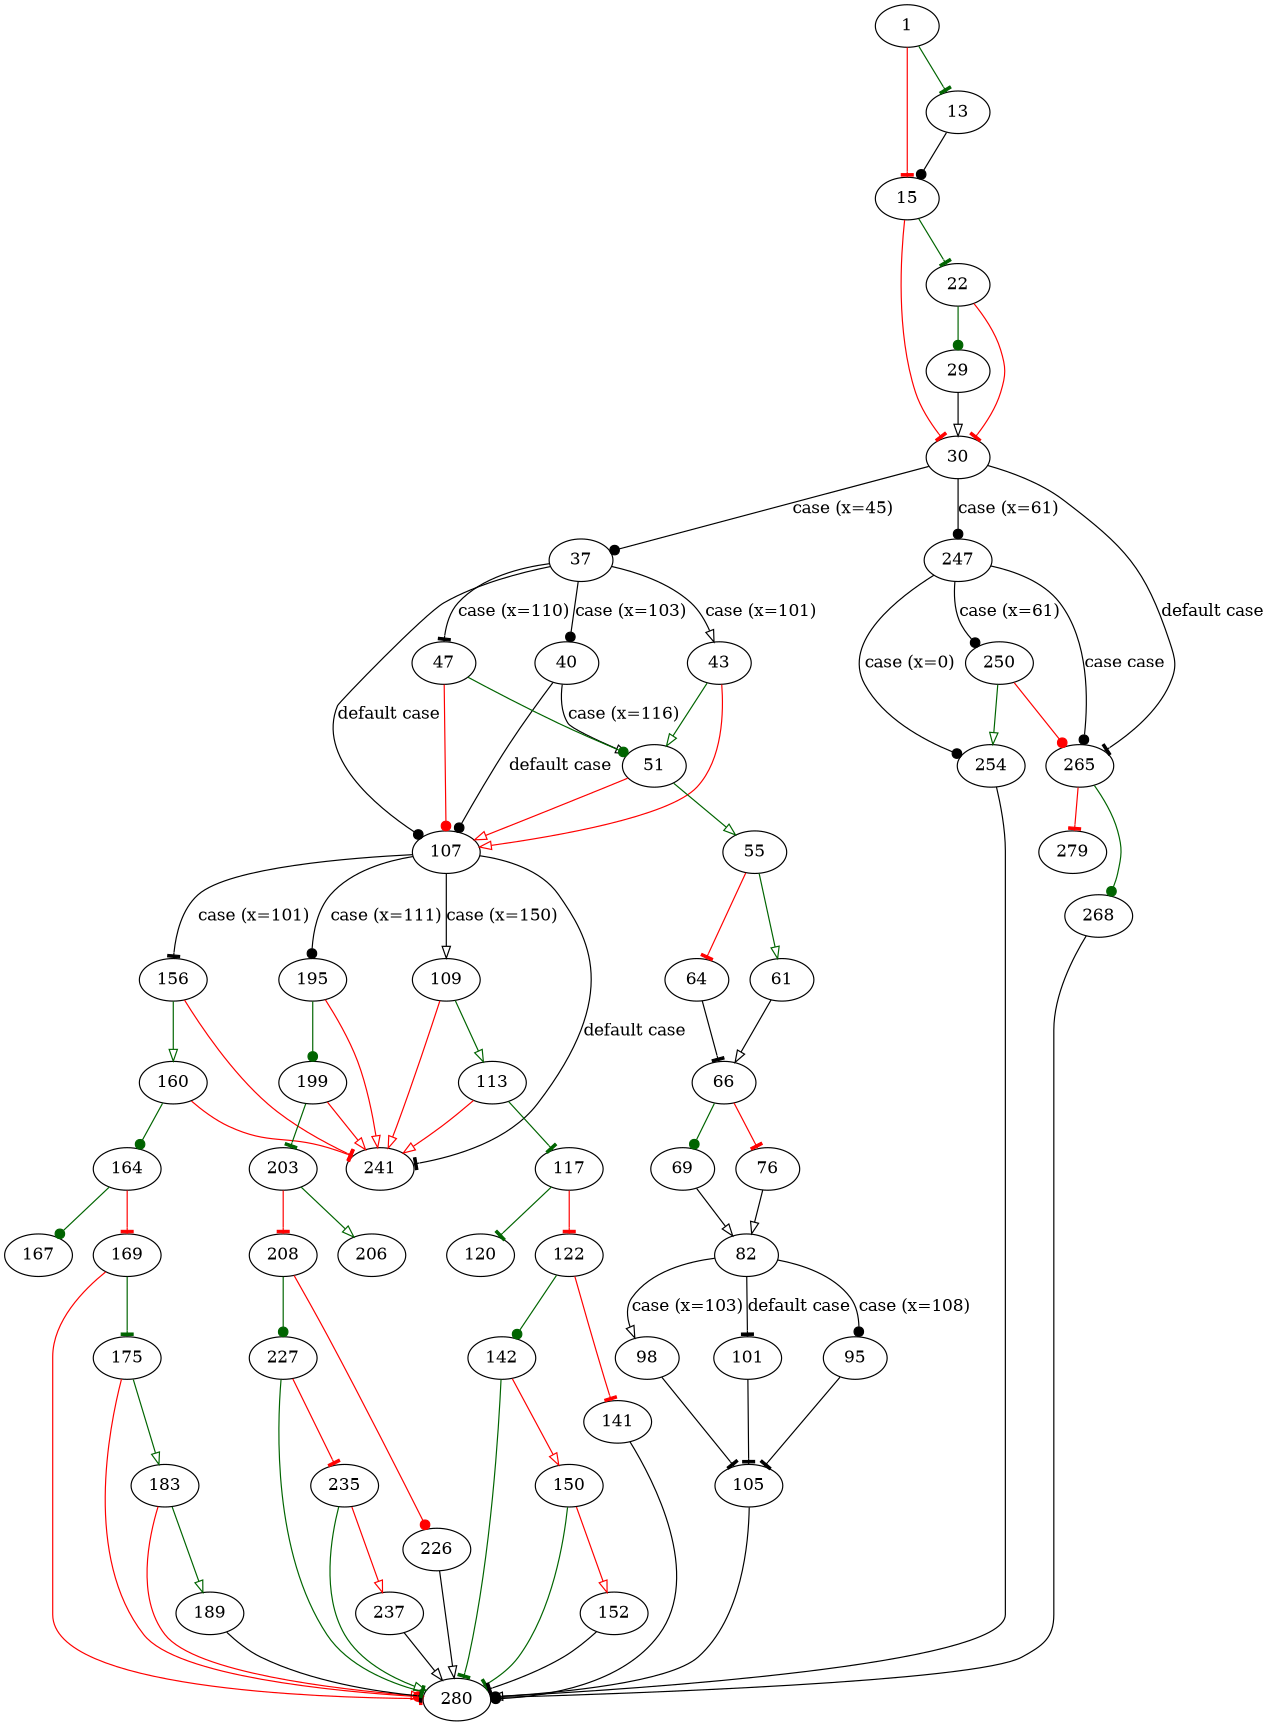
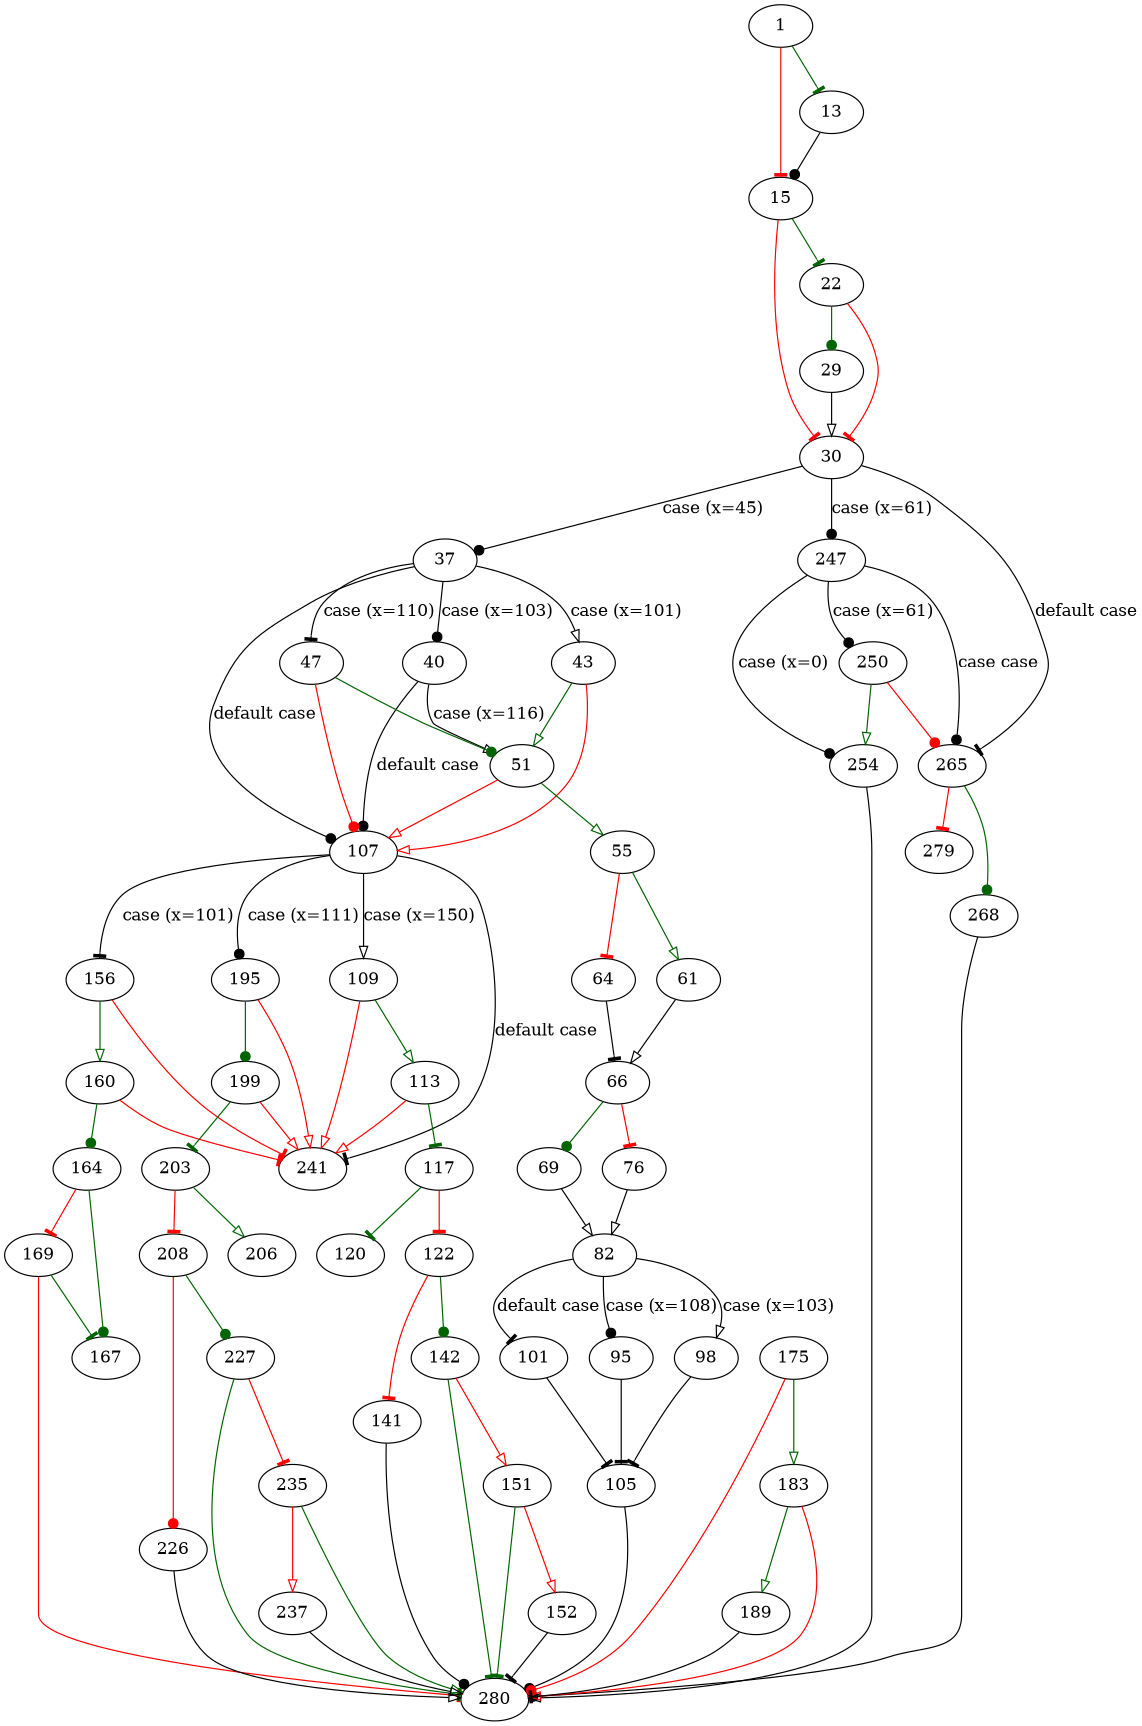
edge "169" -> "175": now "169" -> "167"
node "150": label "150" -> "151"
